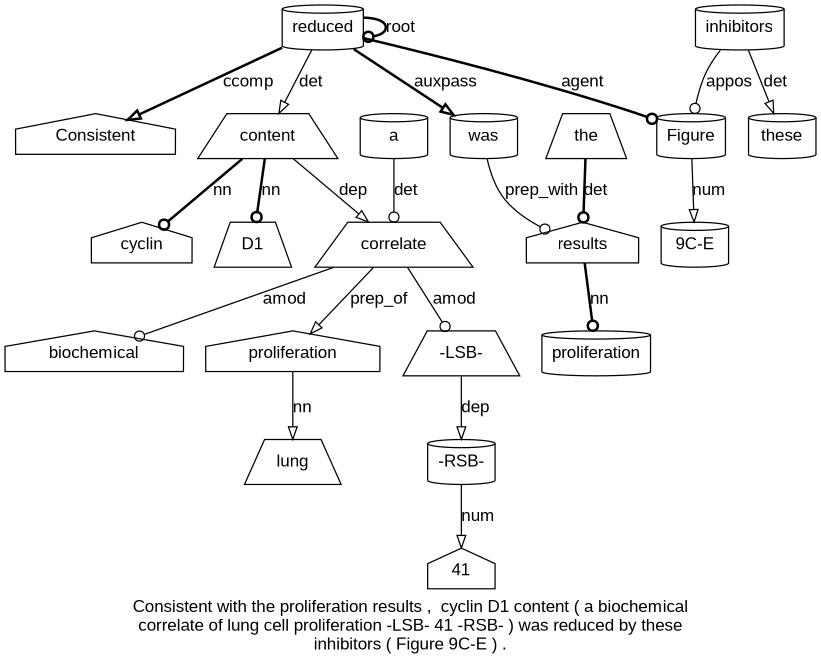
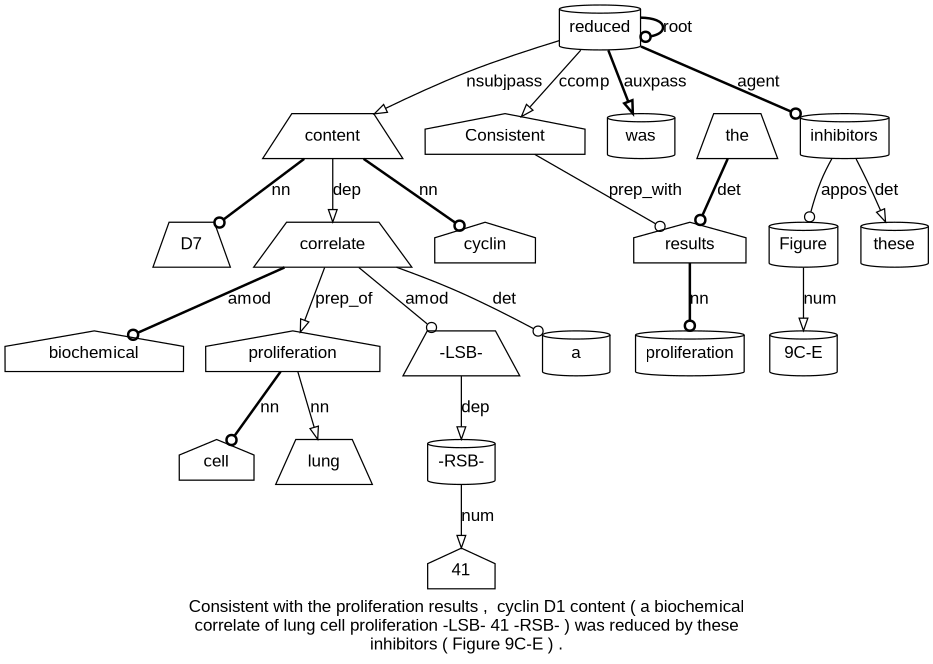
edge "reduced" -> "Figure": now "reduced" -> "inhibitors"
edge "reduced" -> "Consistent": style bold -> solid
edge "reduced" -> "content": label "det" -> "nsubjpass"
edge "a" -> "correlate": reversed
edge "was" -> "results": now "Consistent" -> "results"
node "D1": label "D1" -> "D7"
edge "correlate" -> "biochemical": style solid -> bold
node "cell": added
